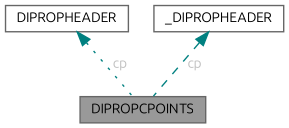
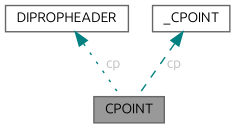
node "_DIPROPHEADER": label "_DIPROPHEADER" -> "_CPOINT"
node "DIPROPCPOINTS": label "DIPROPCPOINTS" -> "CPOINT"
